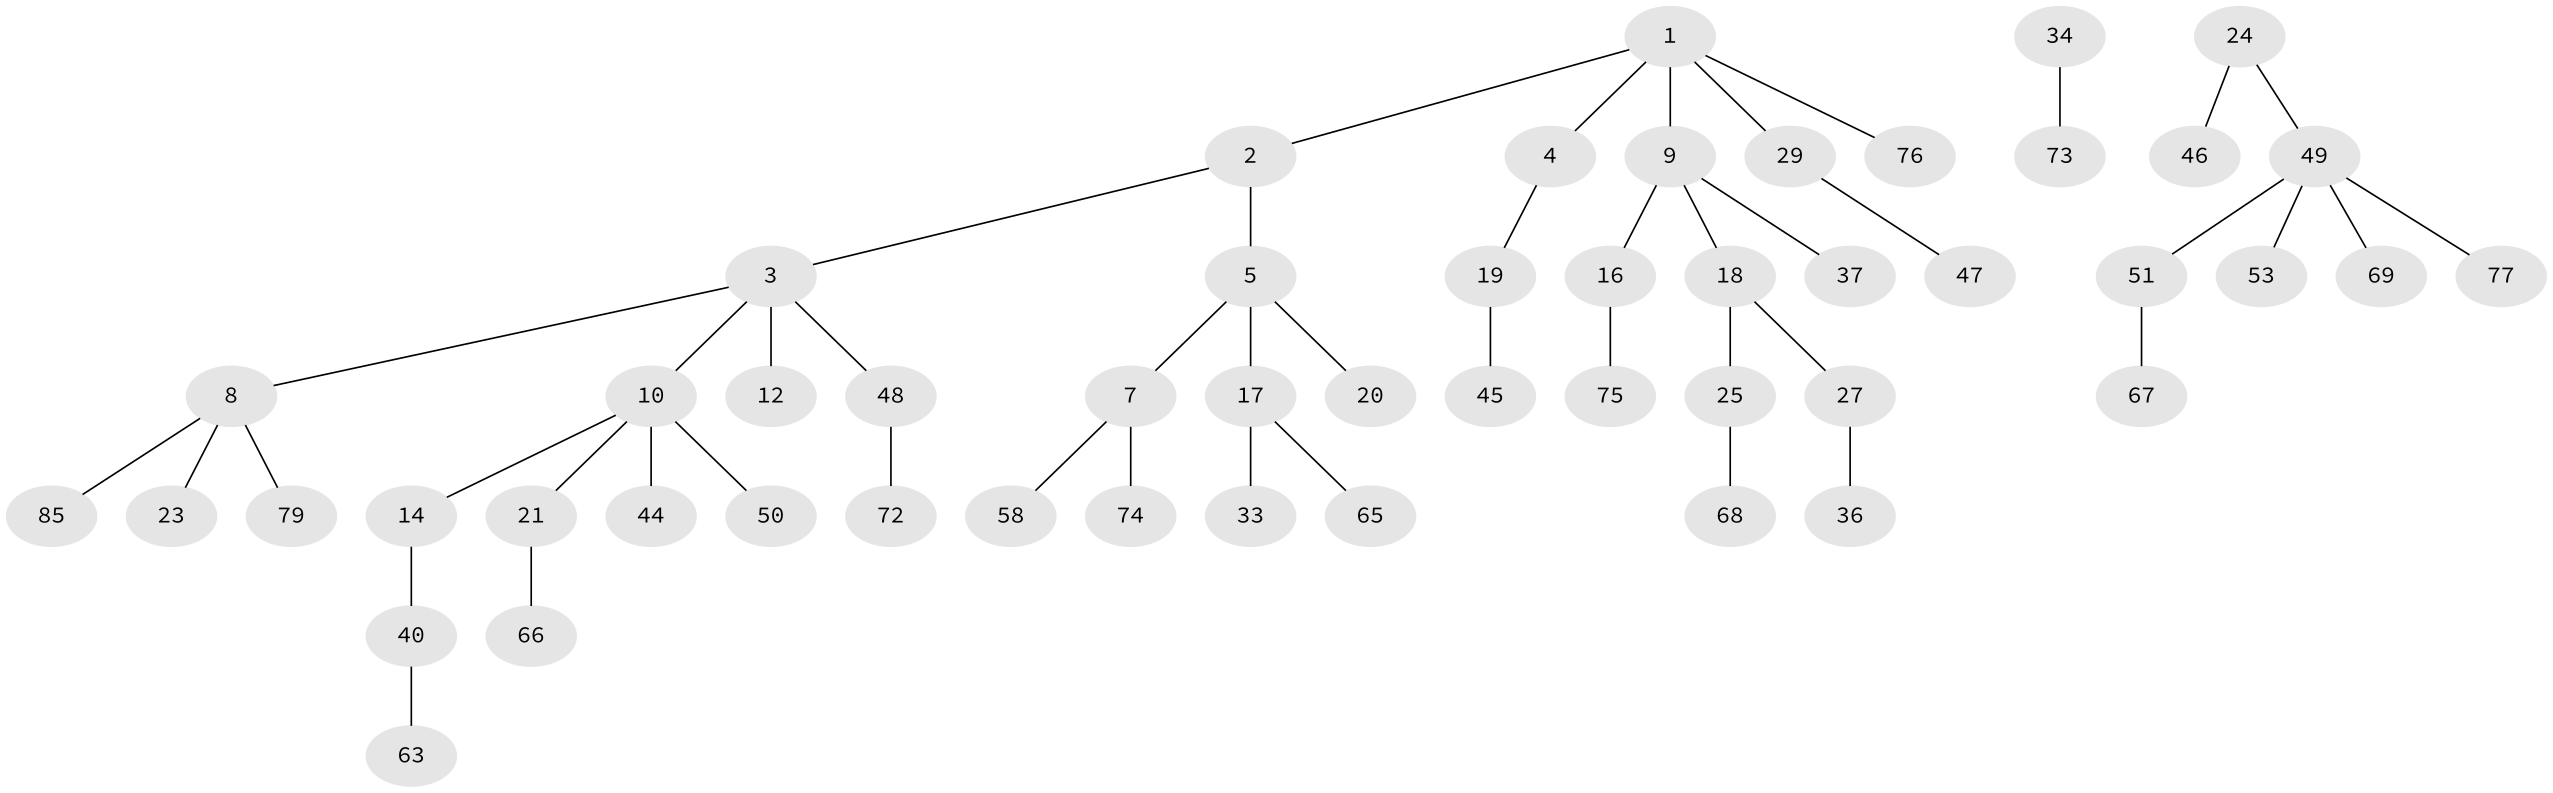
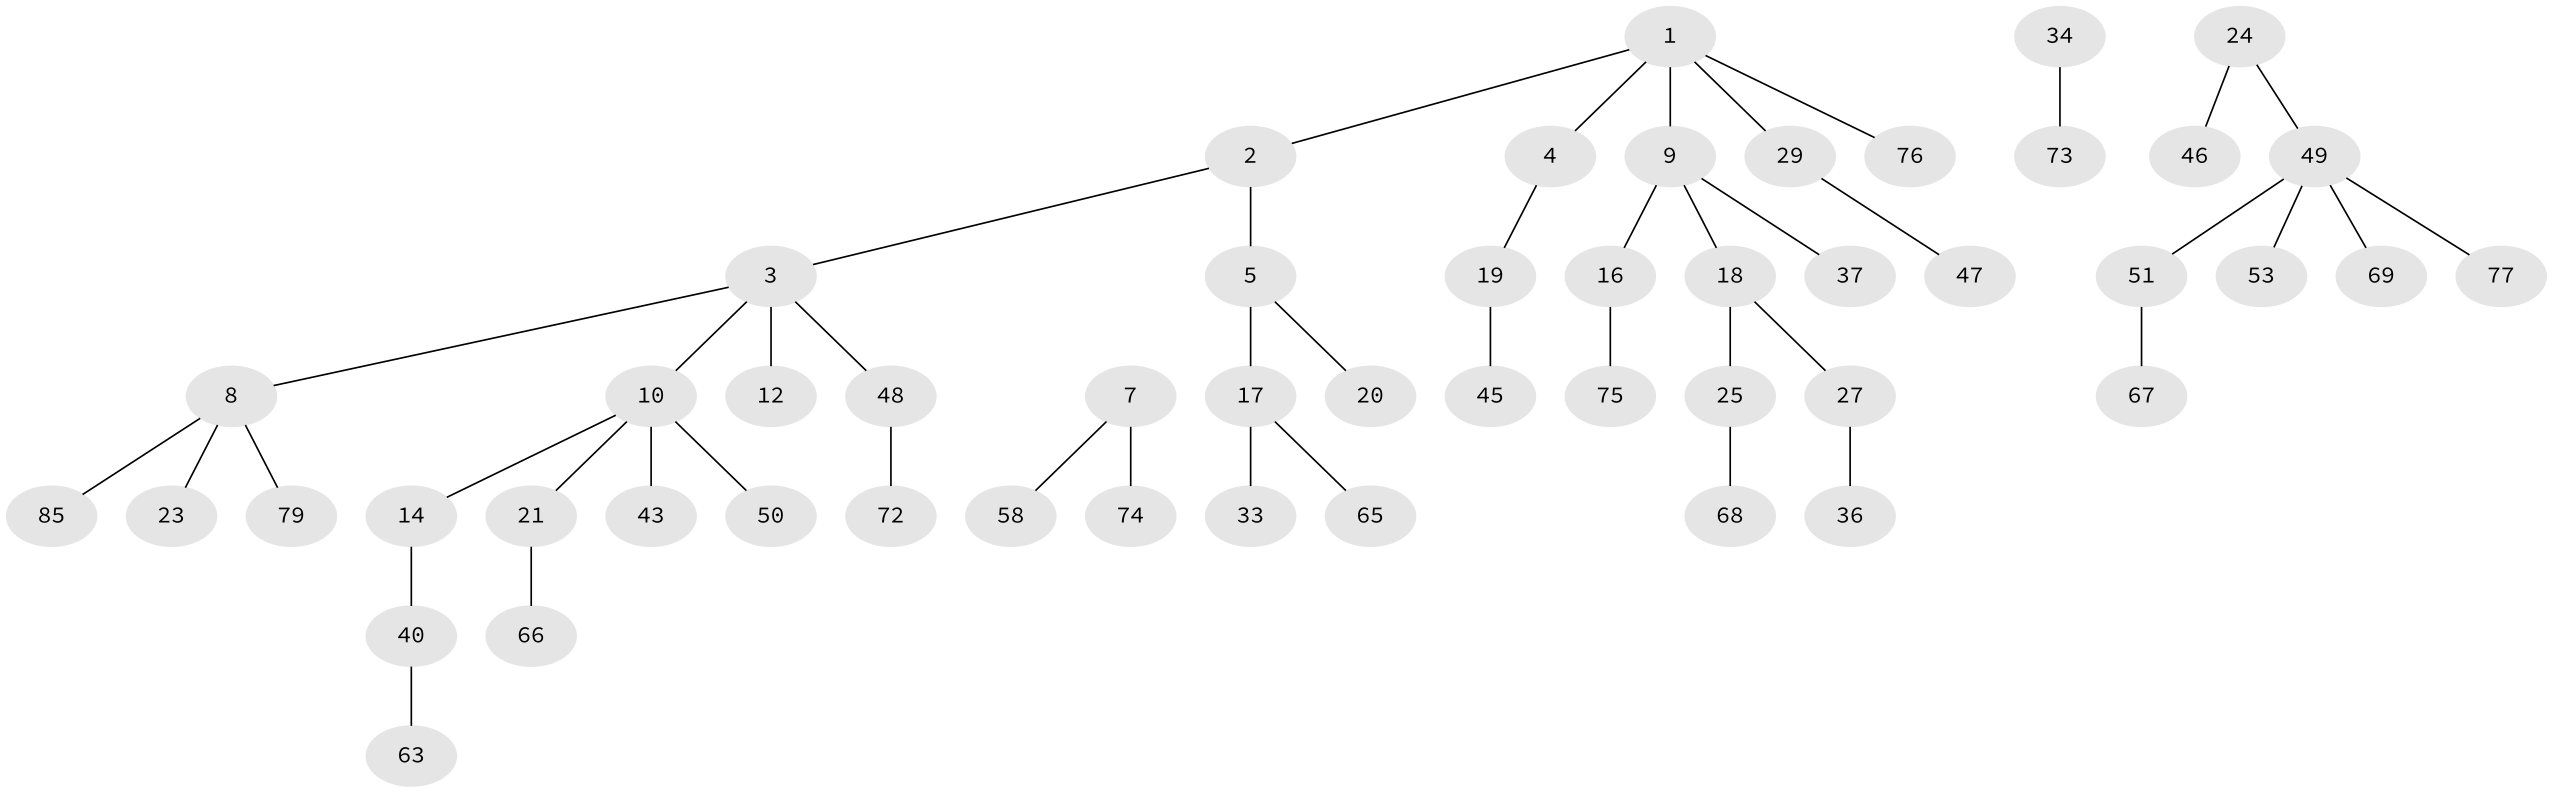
edge "5" -- "7": removed
node "44": label "44" -> "43"
